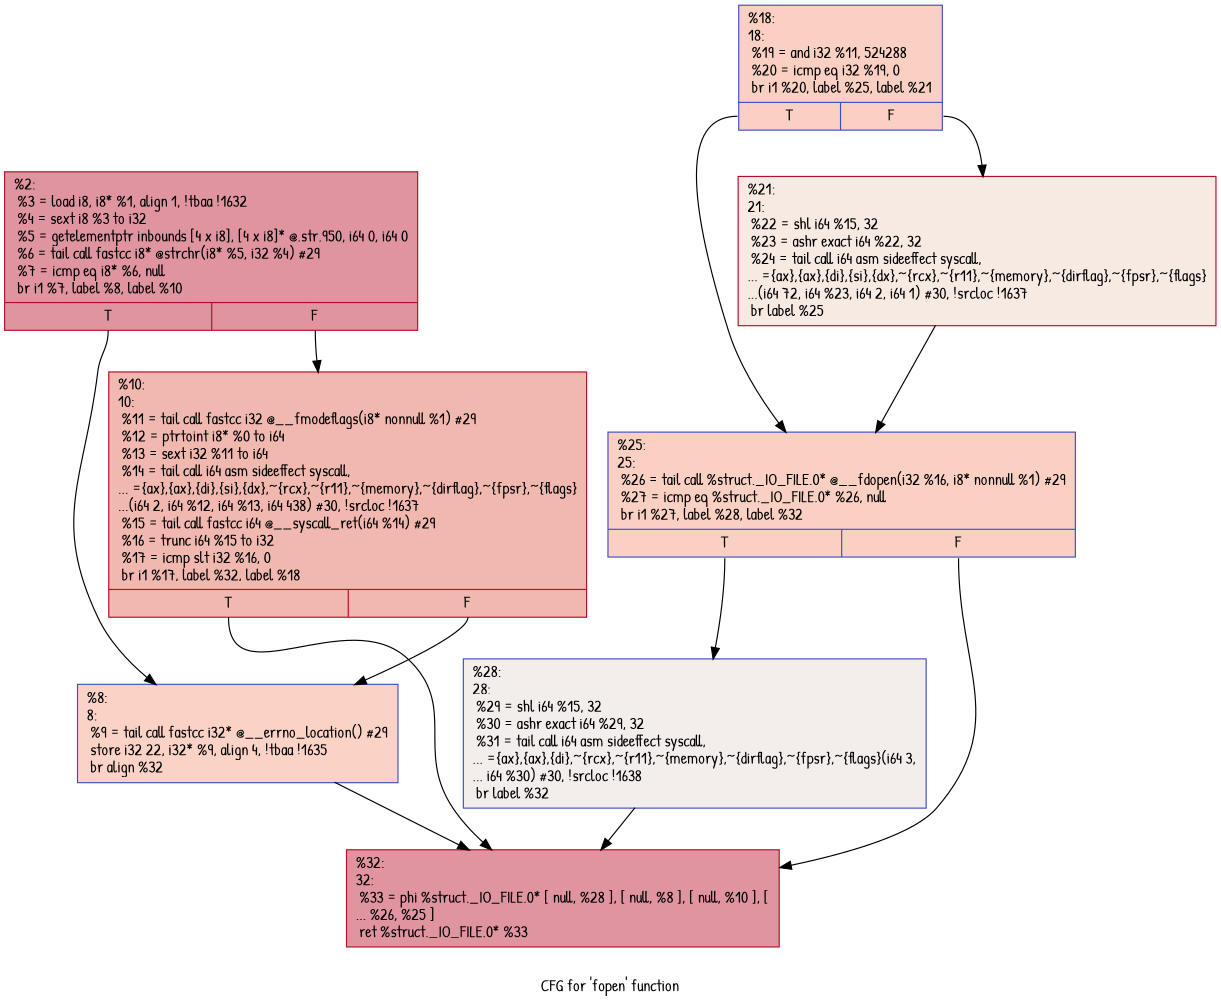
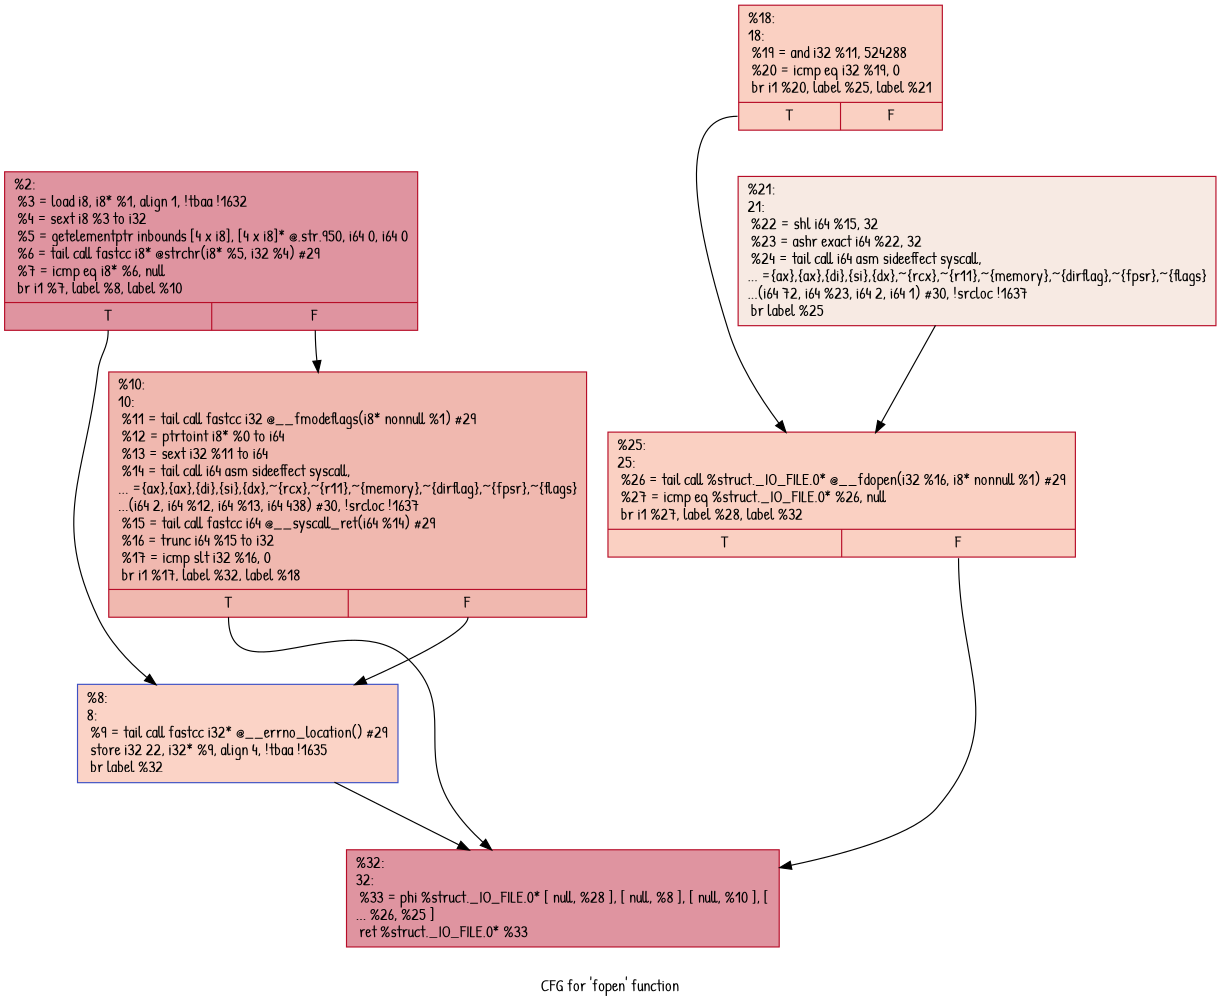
node "%18:": color #3d50c3ff -> #b70d28ff
edge "%18:" -> "%21:": removed
node "%25:": color #3d50c3ff -> #b70d28ff
node "%28:": removed
node "%8:": text "br align %32" -> "br label %32"
